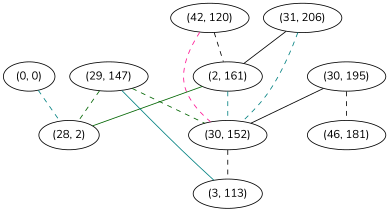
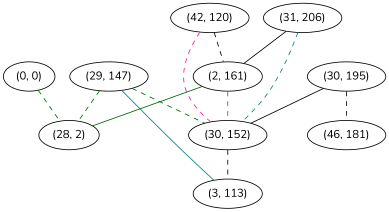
edge "(0, 0)" -- "(28, 2)": color teal -> darkgreen
